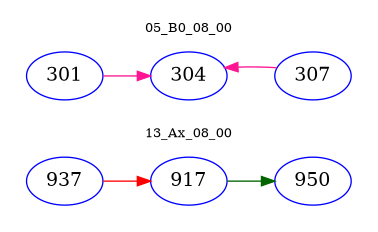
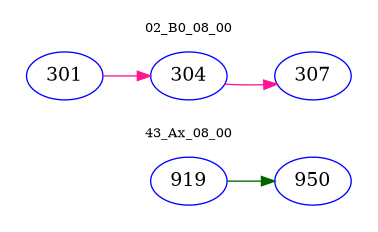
cluster "05_B0_08_00": label "05_B0_08_00" -> "02_B0_08_00"
edge "307" -> "304": reversed
cluster "13_Ax_08_00": label "13_Ax_08_00" -> "43_Ax_08_00"
node "937": removed
node "917": label "917" -> "919"
